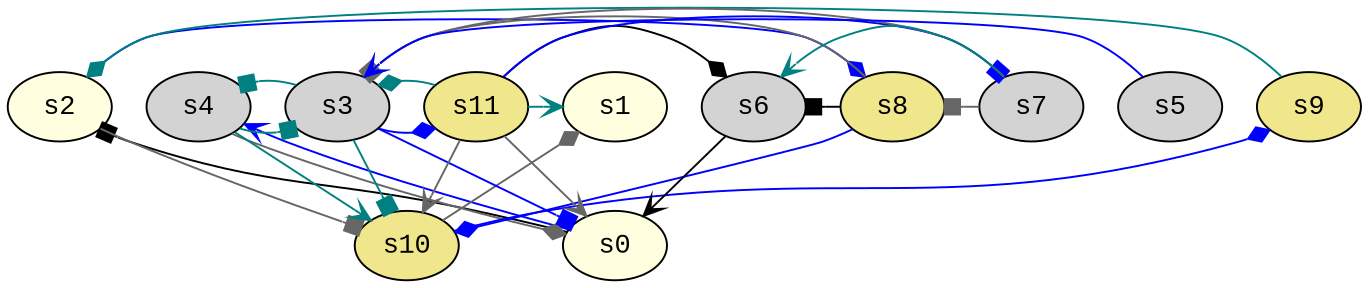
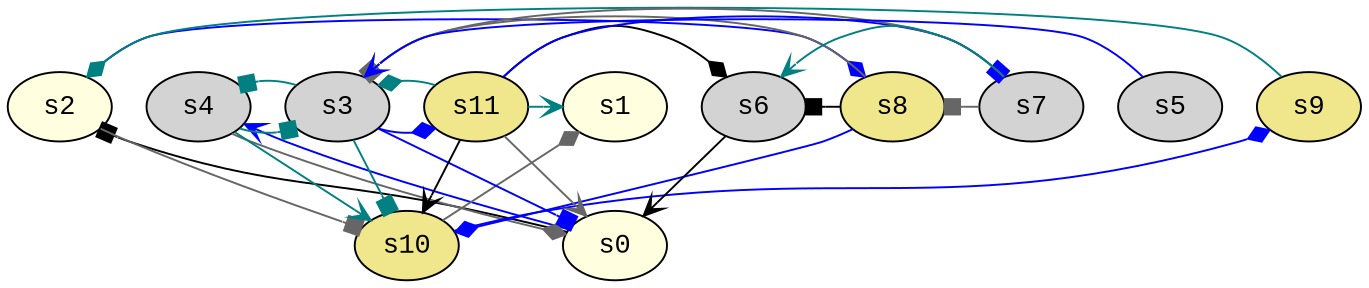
edge "s11" -> "s10": color gray40 -> black
